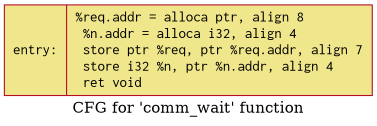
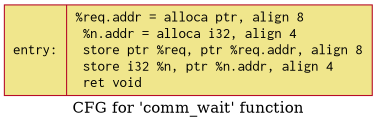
node "entry:": text "store ptr %req, ptr %req.addr, align 7" -> "store ptr %req, ptr %req.addr, align 8"
